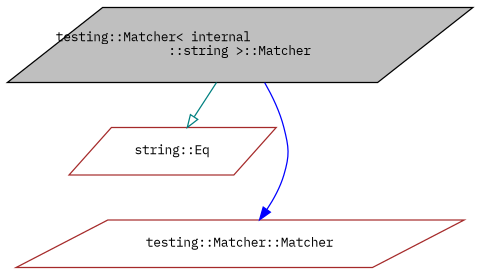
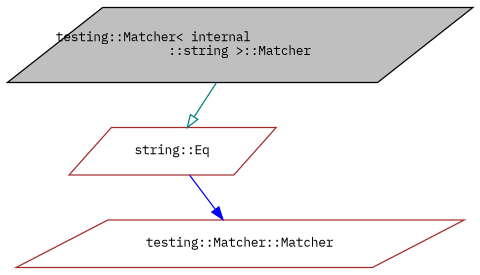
edge "testing::Matcher< internal ::string >::Matcher" -> "testing::Matcher::Matcher": now "string::Eq" -> "testing::Matcher::Matcher"
